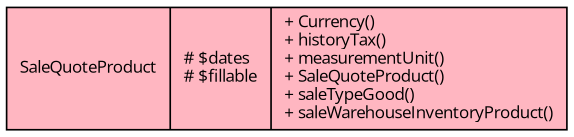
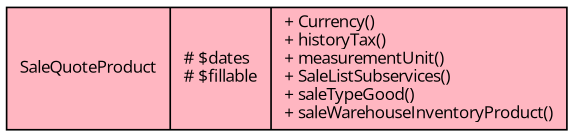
node "SaleQuoteProduct": text "+ SaleQuoteProduct()" -> "+ SaleListSubservices()"
